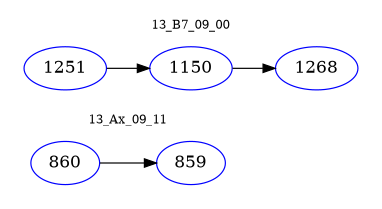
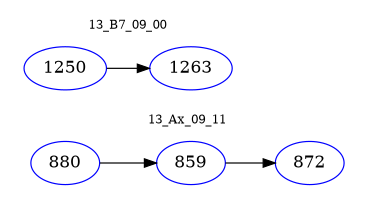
node "1251": removed
node "1150": label "1150" -> "1250"
node "1268": label "1268" -> "1263"
node "860": label "860" -> "880"
node "872": added
